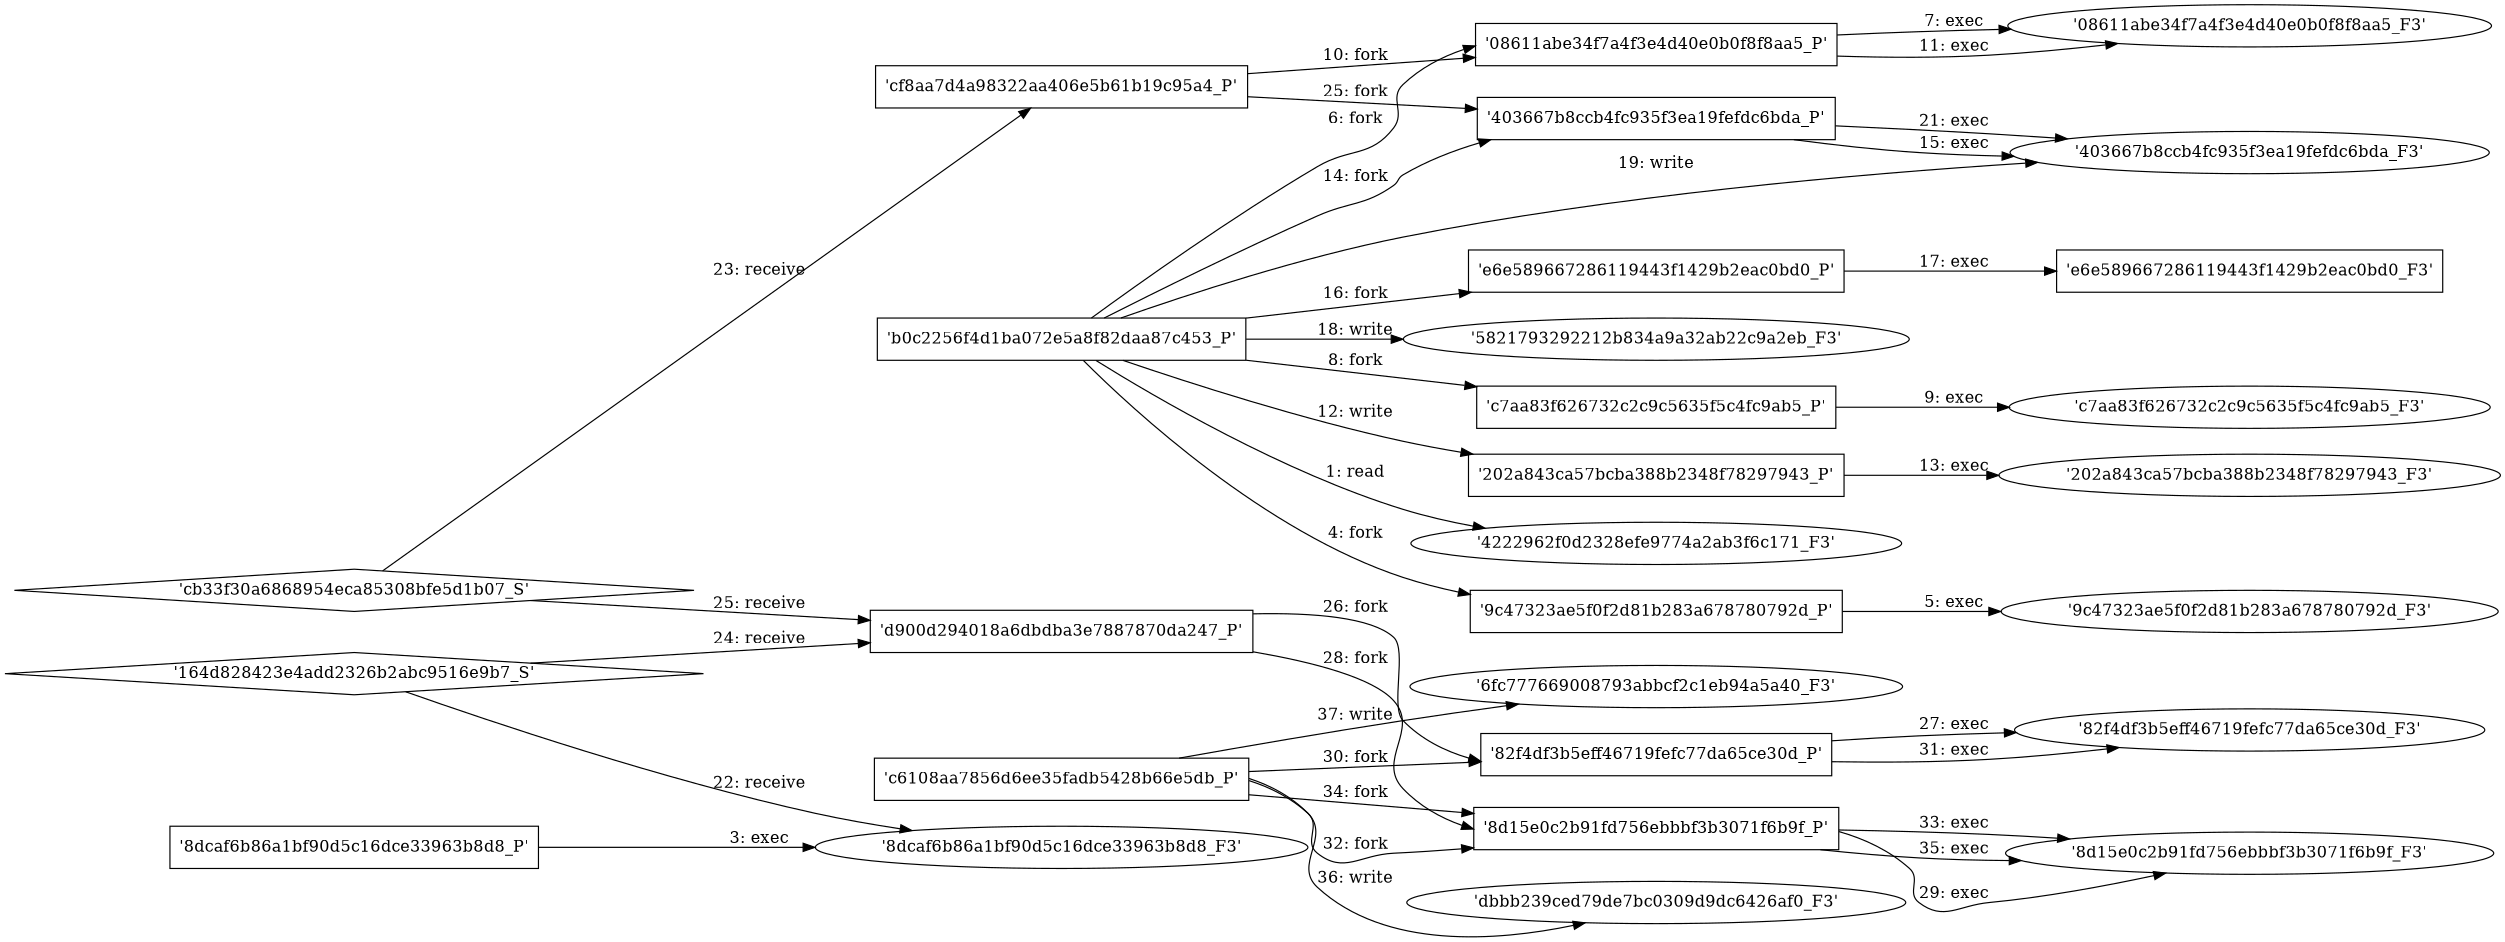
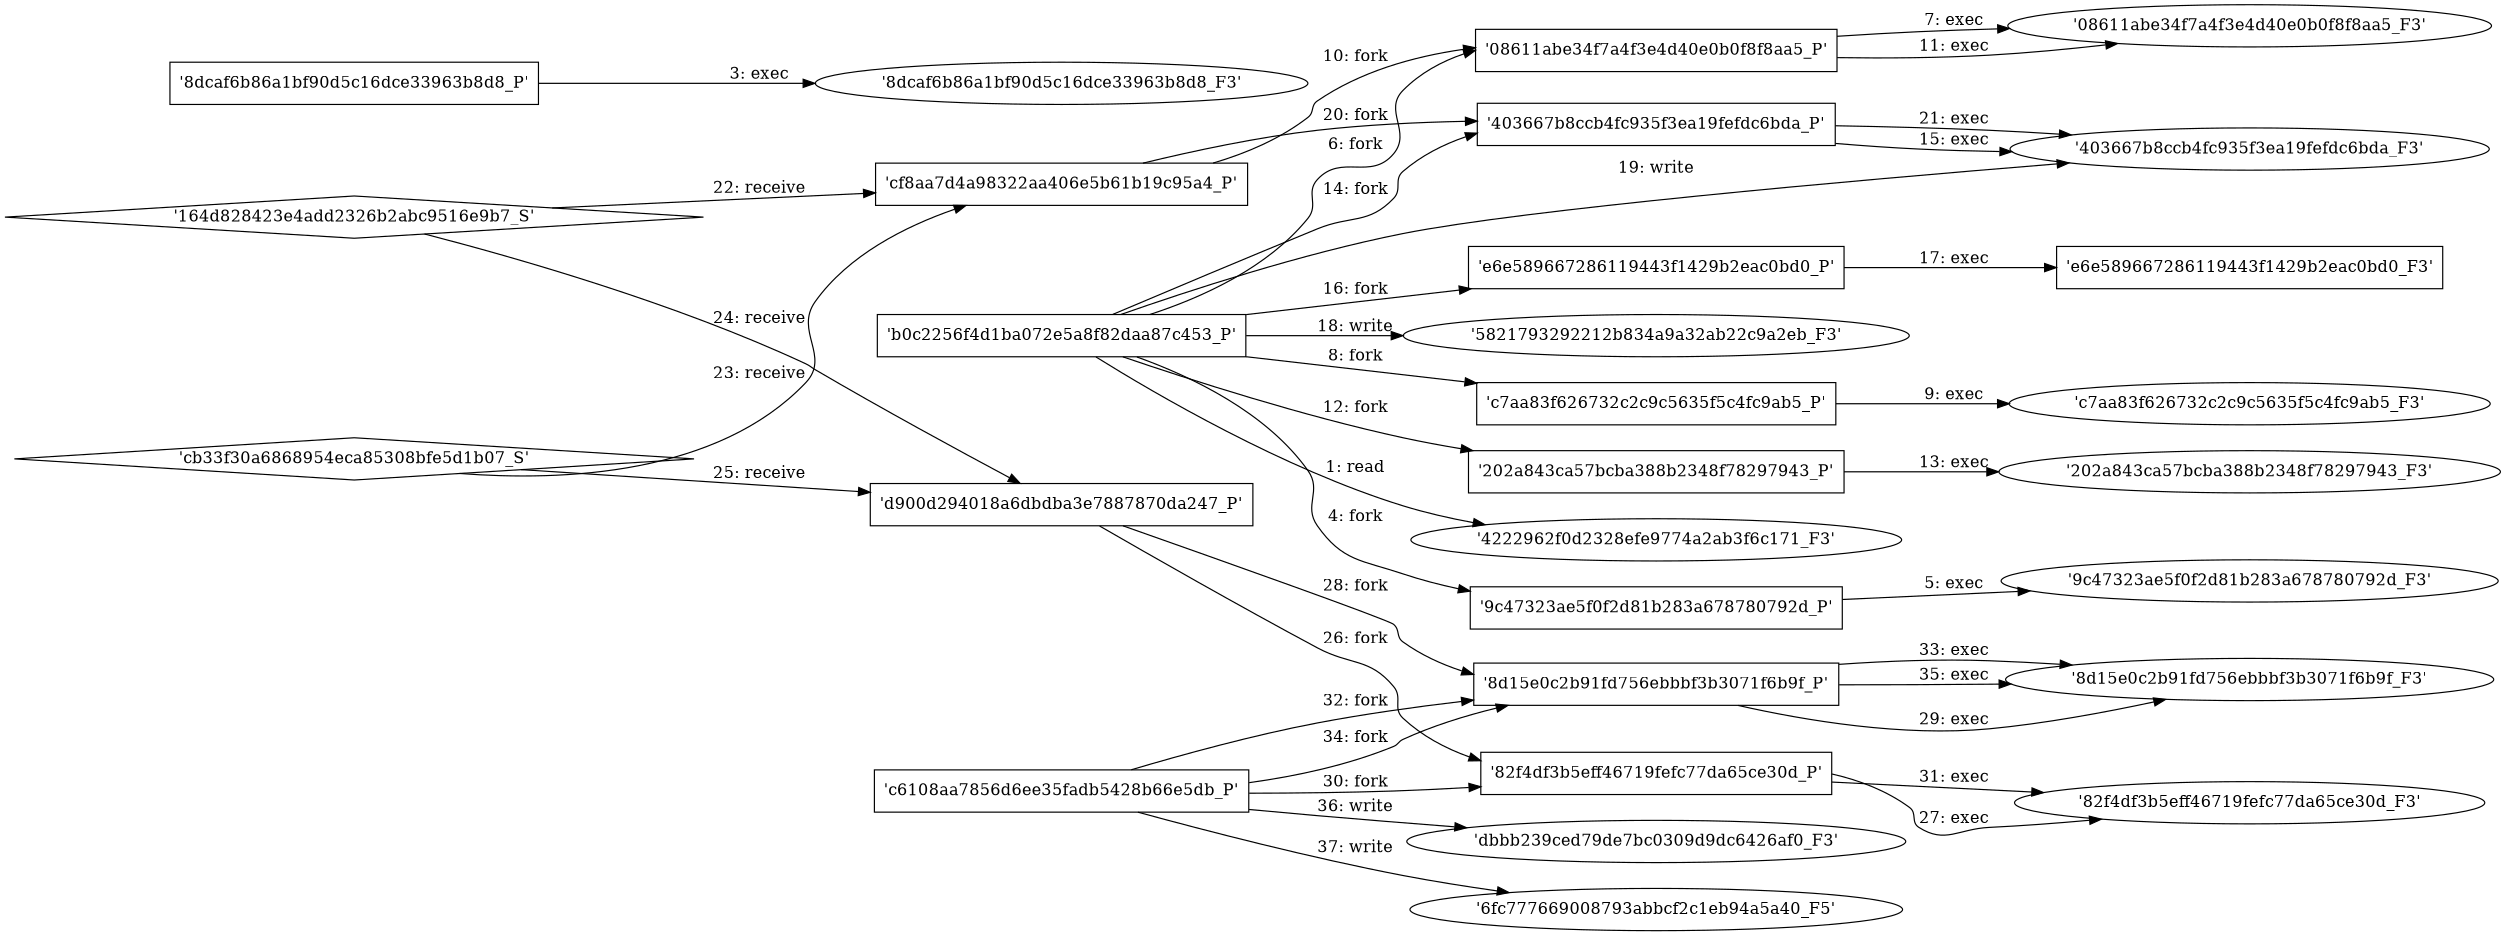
edge "'cf8aa7d4a98322aa406e5b61b19c95a4_P'" -> "'403667b8ccb4fc935f3ea19fefdc6bda_P'": label "25: fork" -> "20: fork"
edge "'b0c2256f4d1ba072e5a8f82daa87c453_P'" -> "'202a843ca57bcba388b2348f78297943_P'": label "12: write" -> "12: fork"
node "'6fc777669008793abbcf2c1eb94a5a40_F3'": label "'6fc777669008793abbcf2c1eb94a5a40_F3'" -> "'6fc777669008793abbcf2c1eb94a5a40_F5'"
edge "'164d828423e4add2326b2abc9516e9b7_S'" -> "'8dcaf6b86a1bf90d5c16dce33963b8d8_F3'": now "'164d828423e4add2326b2abc9516e9b7_S'" -> "'cf8aa7d4a98322aa406e5b61b19c95a4_P'"
